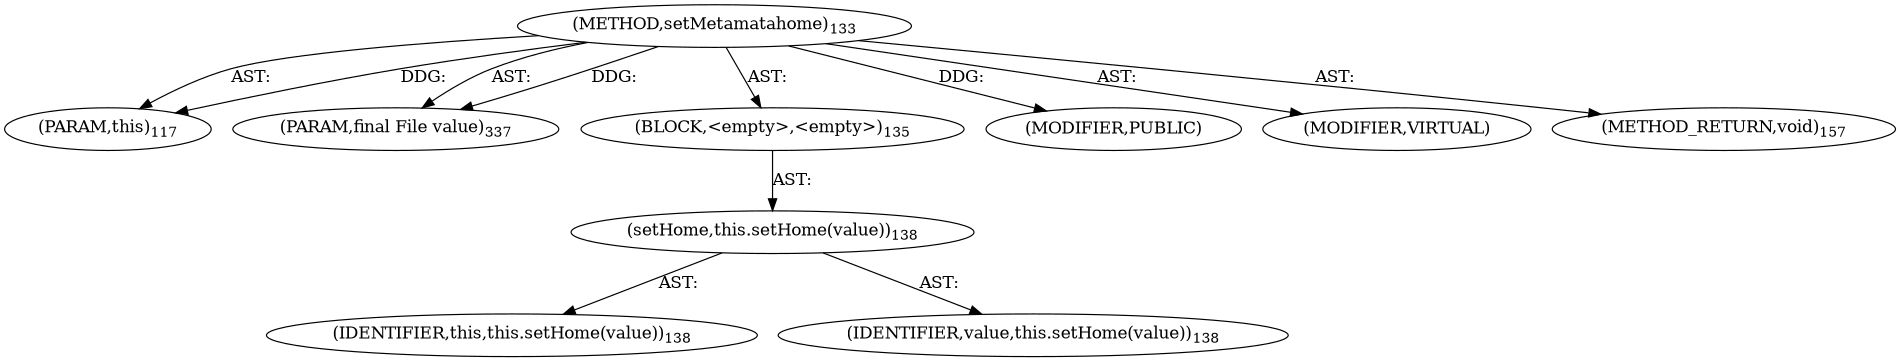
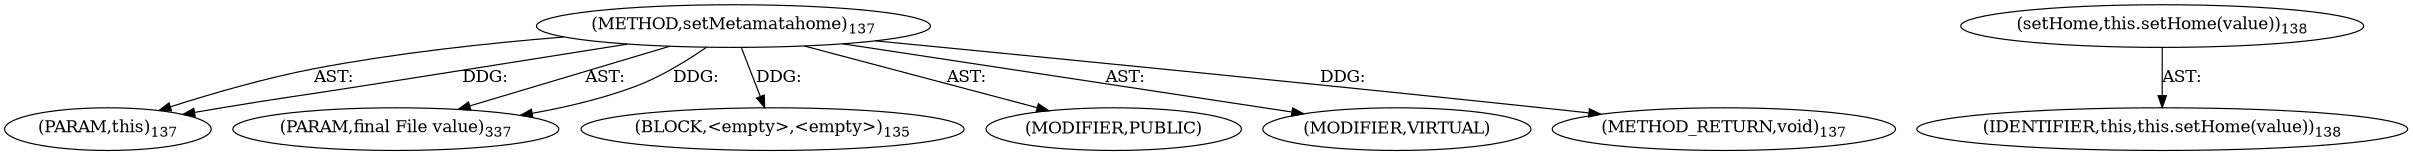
node "(METHOD,setMetamatahome)": text "133" -> "137"
edge "(METHOD,setMetamatahome)" -> "(BLOCK,<empty>,<empty>)": label "AST: " -> "DDG: "
edge "(METHOD,setMetamatahome)" -> "(MODIFIER,PUBLIC)": label "DDG: " -> "AST: "
edge "(METHOD,setMetamatahome)" -> "(METHOD_RETURN,void)": label "AST: " -> "DDG: "
node "(PARAM,this)": text "117" -> "137"
node "(METHOD_RETURN,void)": text "157" -> "137"
edge "(BLOCK,<empty>,<empty>)" -> "(setHome,this.setHome(value))": removed, label "AST:"
node "(IDENTIFIER,value,this.setHome(value))": removed
